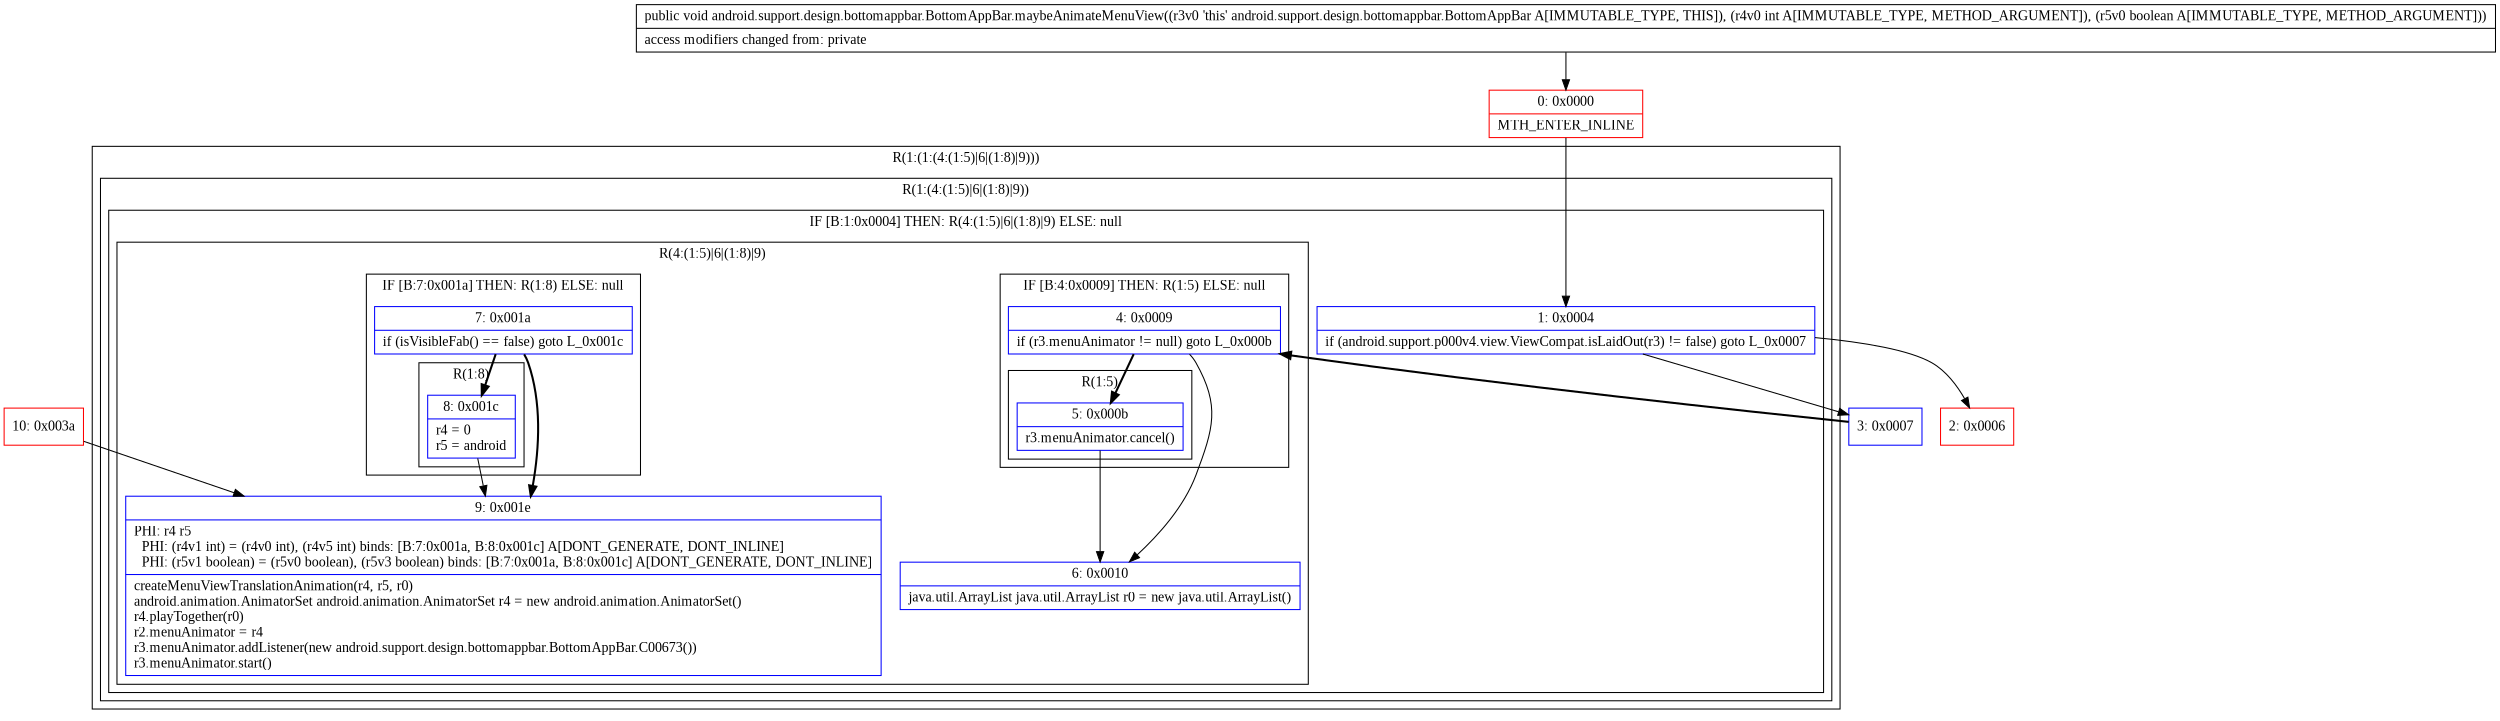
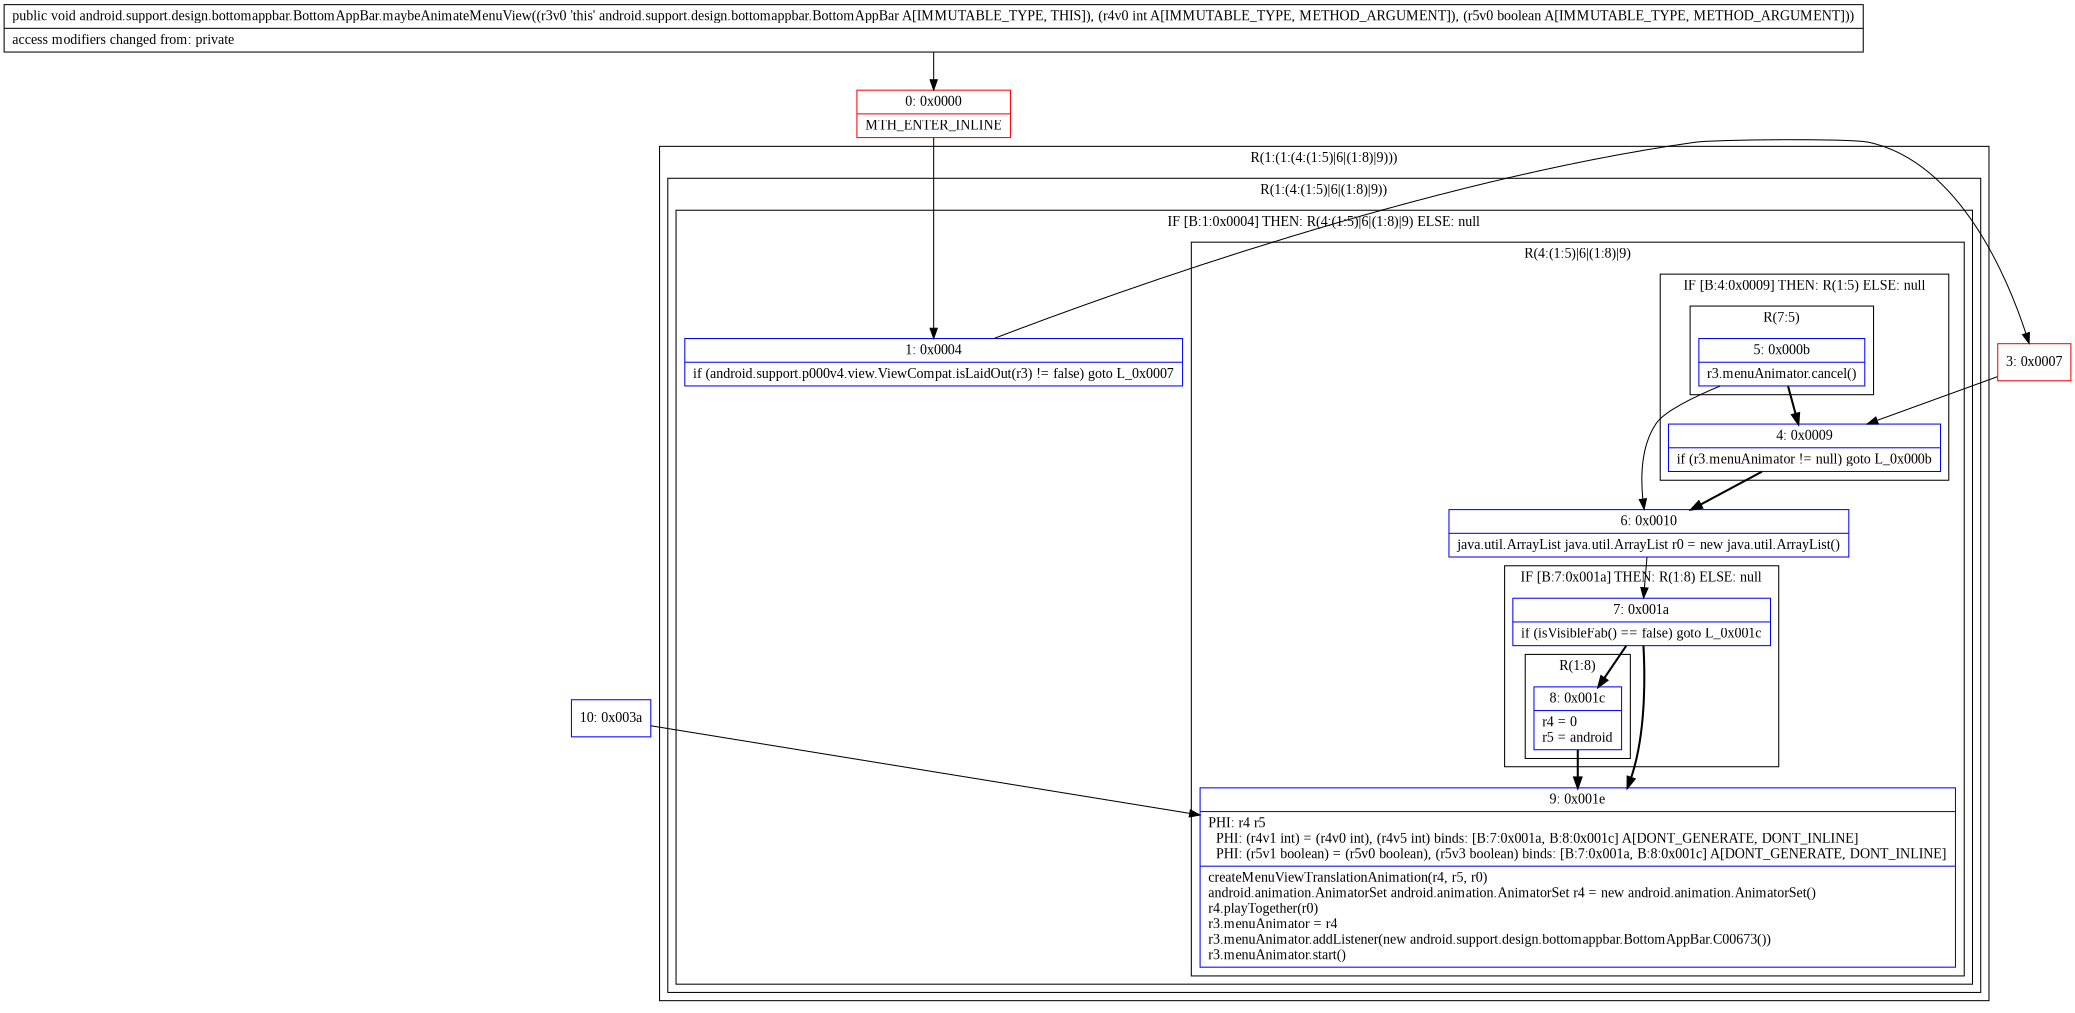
edge "4: 0x0009" -> "5: 0x000b": reversed
cluster "R(1:5)": label "R(1:5)" -> "R(7:5)"
edge "3: 0x0007" -> "4: 0x0009": style bold -> solid
node "10: 0x003a": color red -> blue
node "3: 0x0007": color blue -> red
node "2: 0x0006": removed
edge "4: 0x0009" -> "6: 0x0010": style solid -> bold
edge "8: 0x001c" -> "9: 0x001e": style solid -> bold
edge "6: 0x0010" -> "7: 0x001a": added
node "9: 0x001e": text "r2.menuAnimator = r4" -> "r3.menuAnimator = r4"
